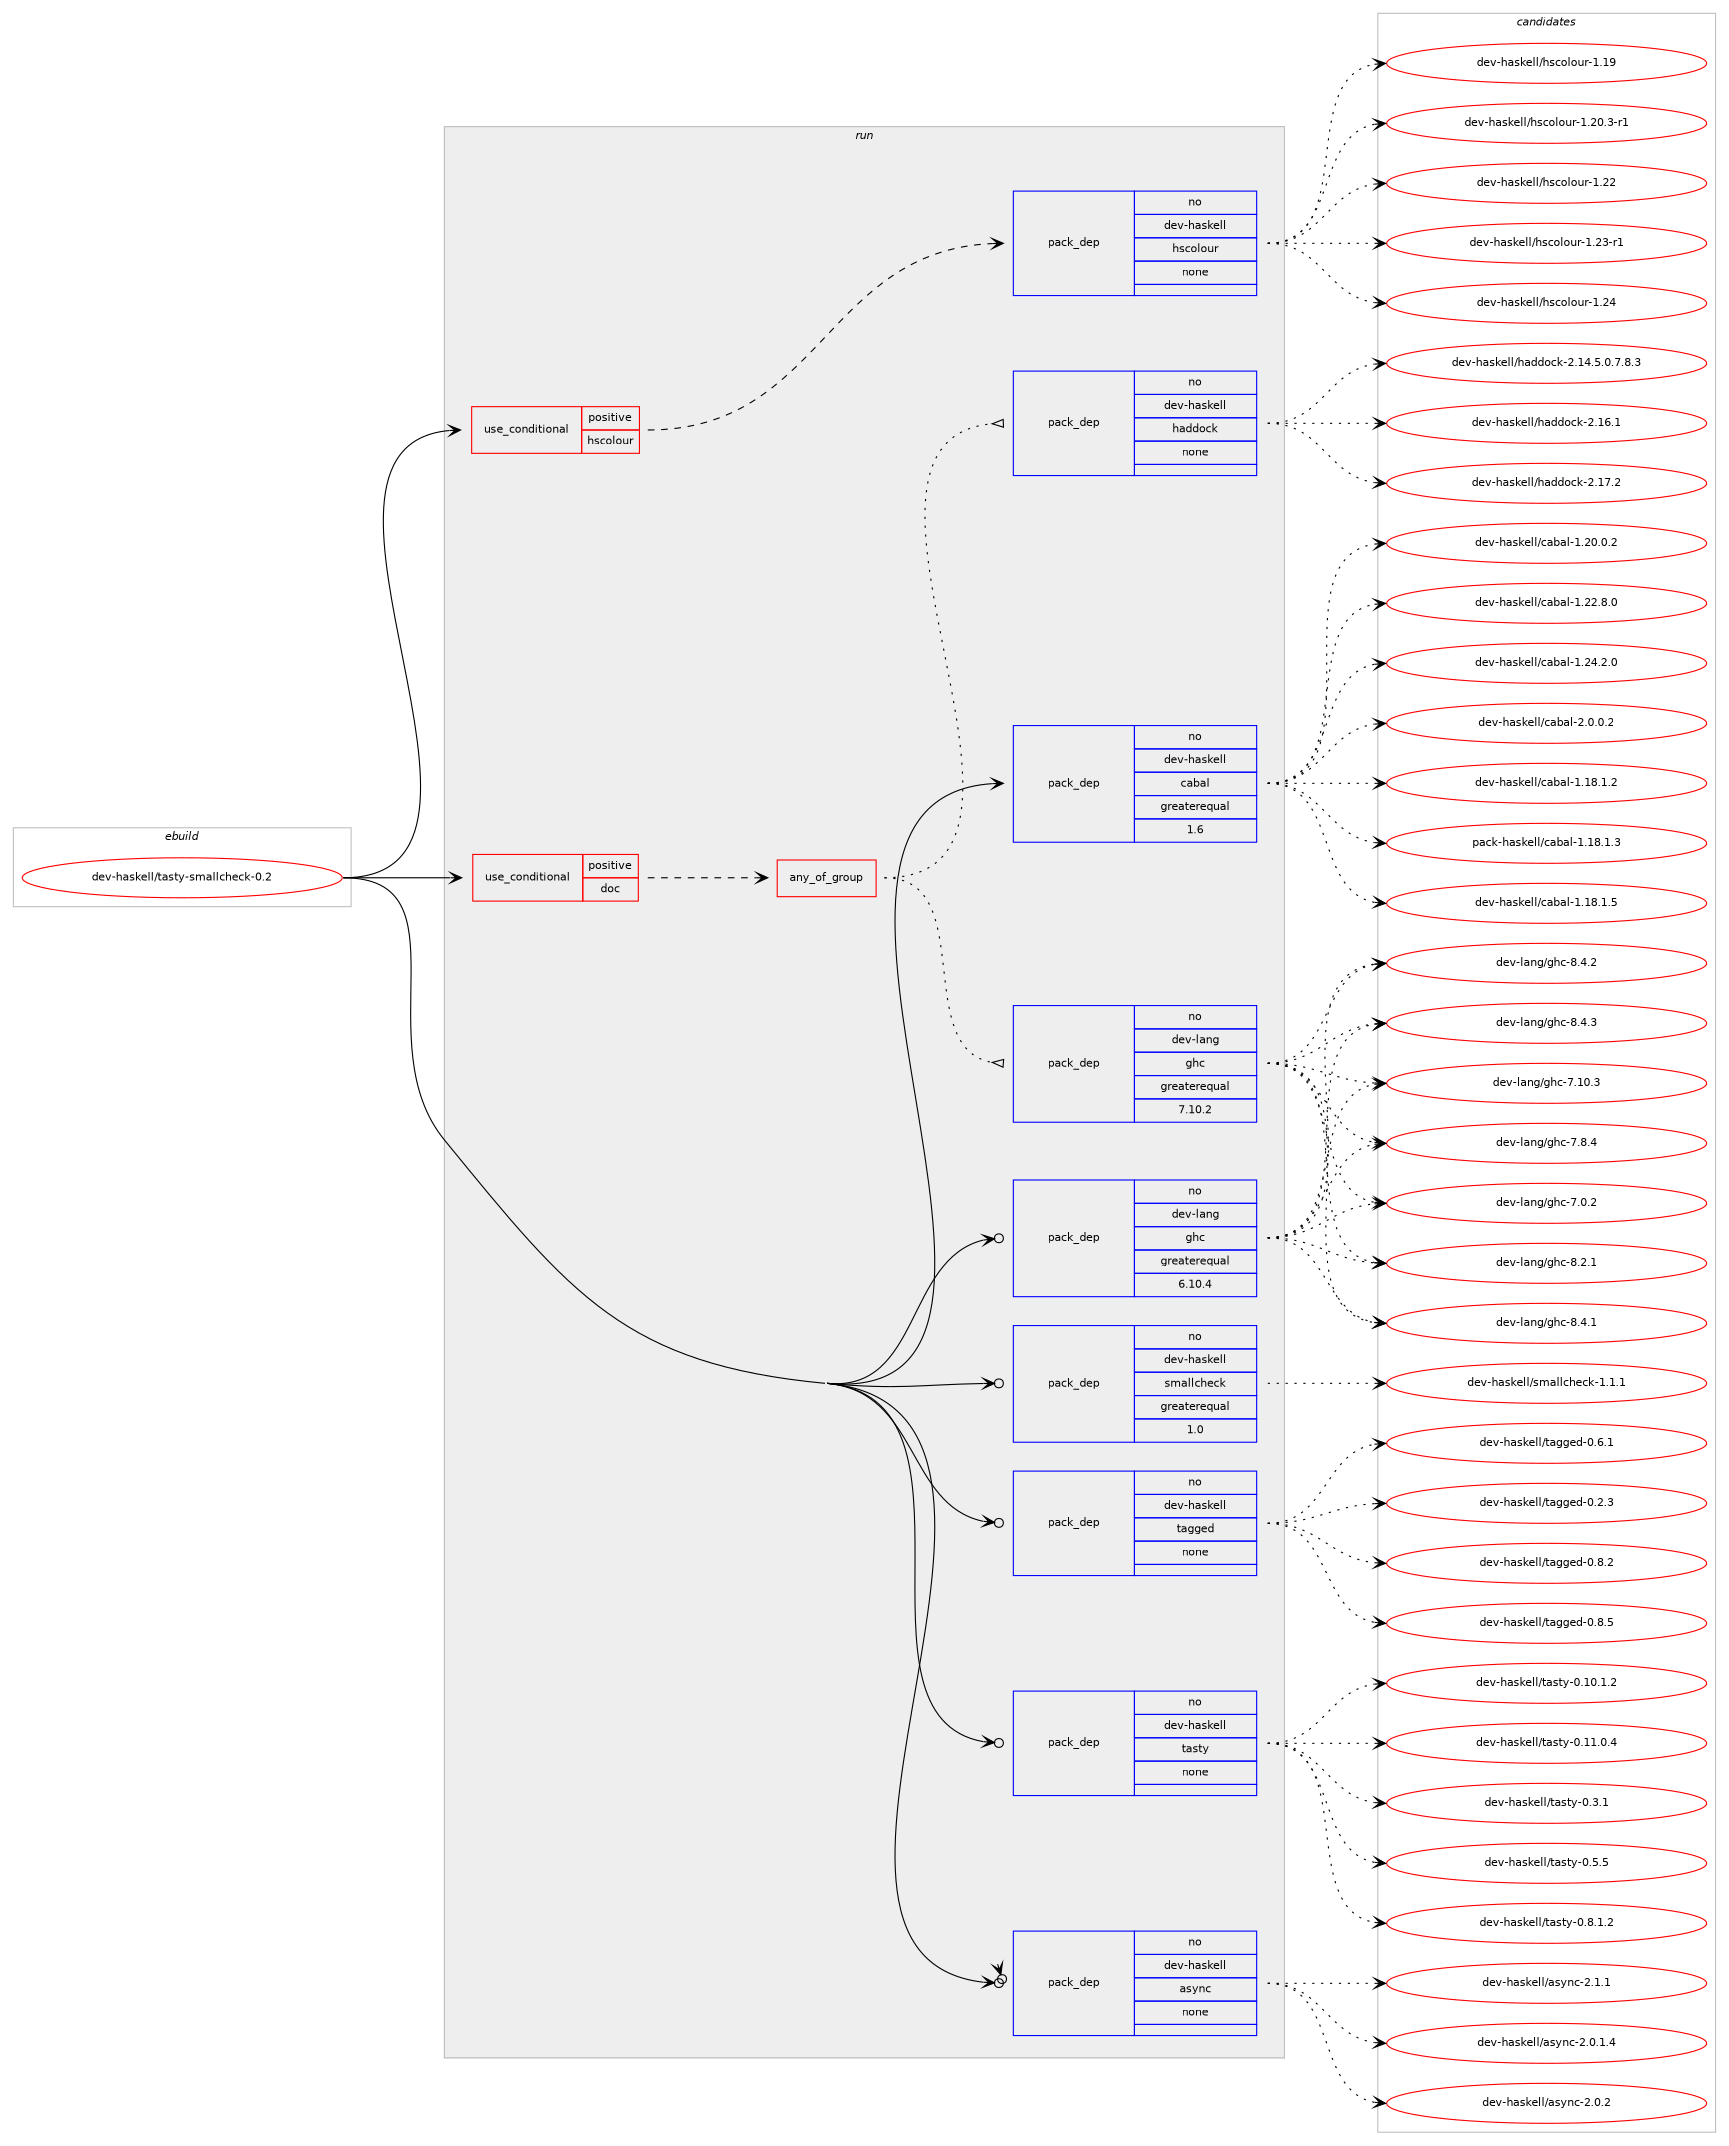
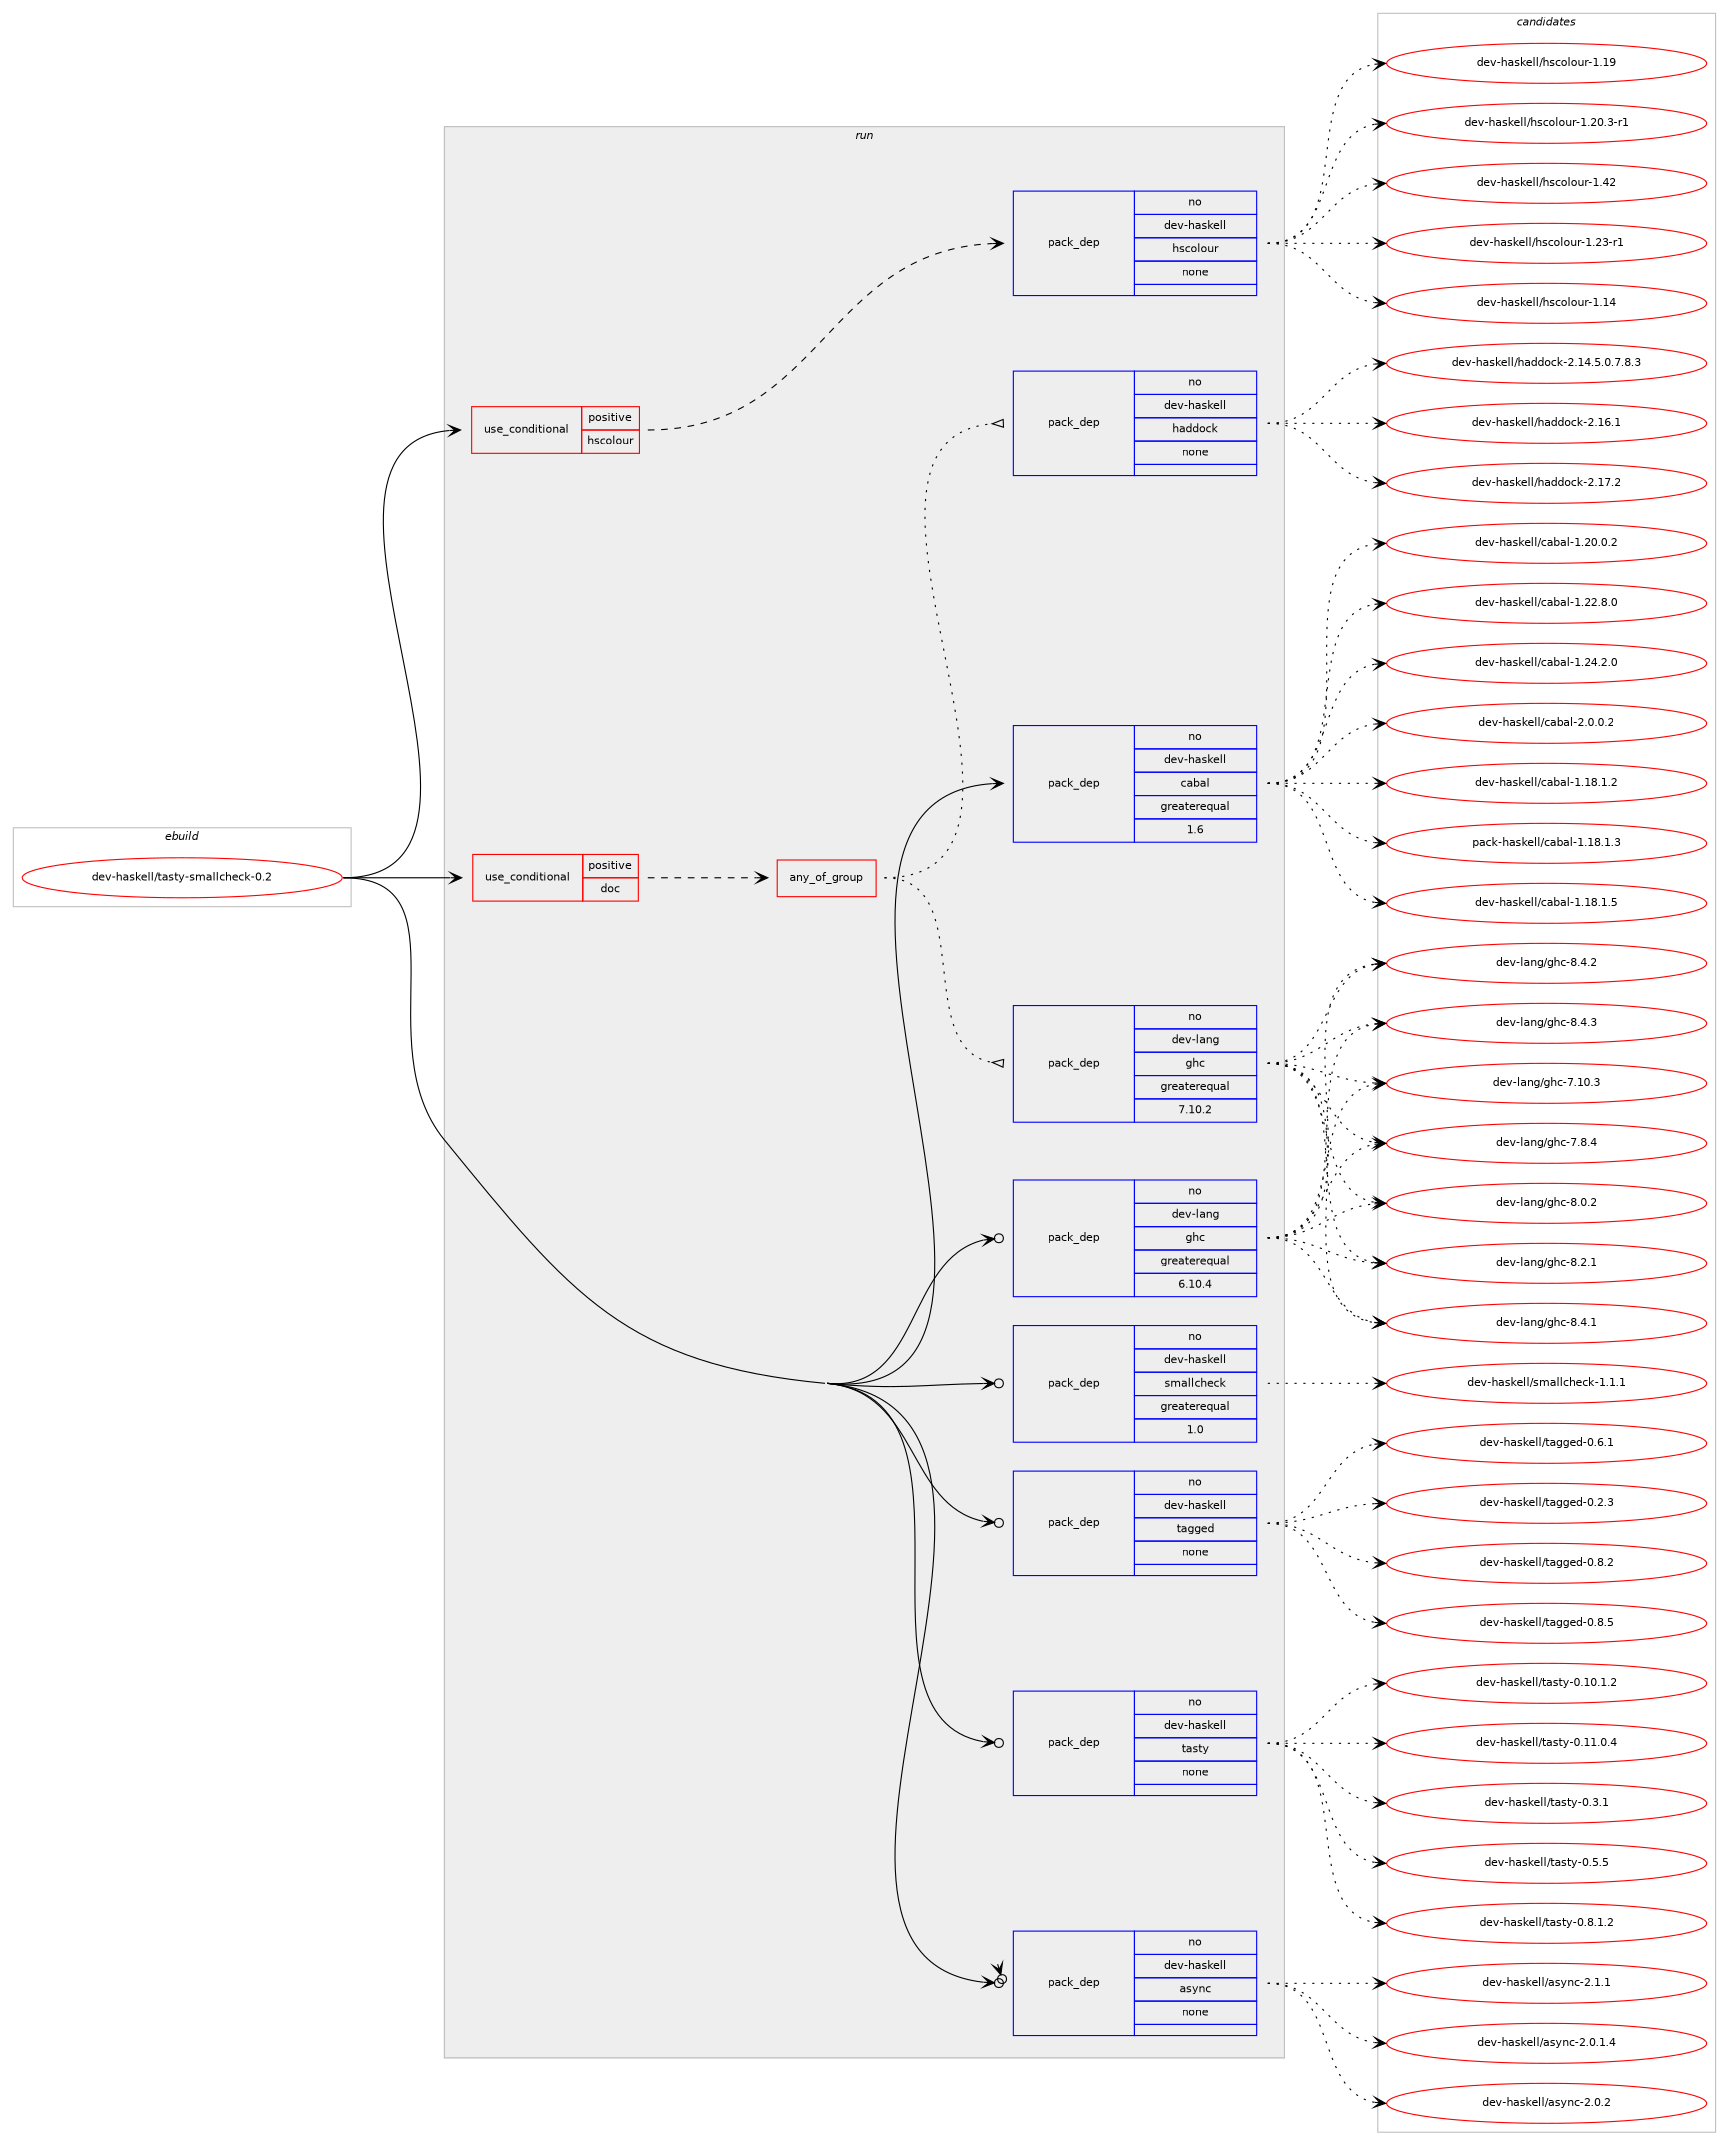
node "dev-haskell/hscolour-1.22": label "dev-haskell/hscolour-1.22" -> "dev-haskell/hscolour-1.42"
node "dev-haskell/hscolour-1.24": label "dev-haskell/hscolour-1.24" -> "dev-haskell/hscolour-1.14"
node "dev-lang/ghc-7.0.2": label "dev-lang/ghc-7.0.2" -> "dev-lang/ghc-8.0.2"
